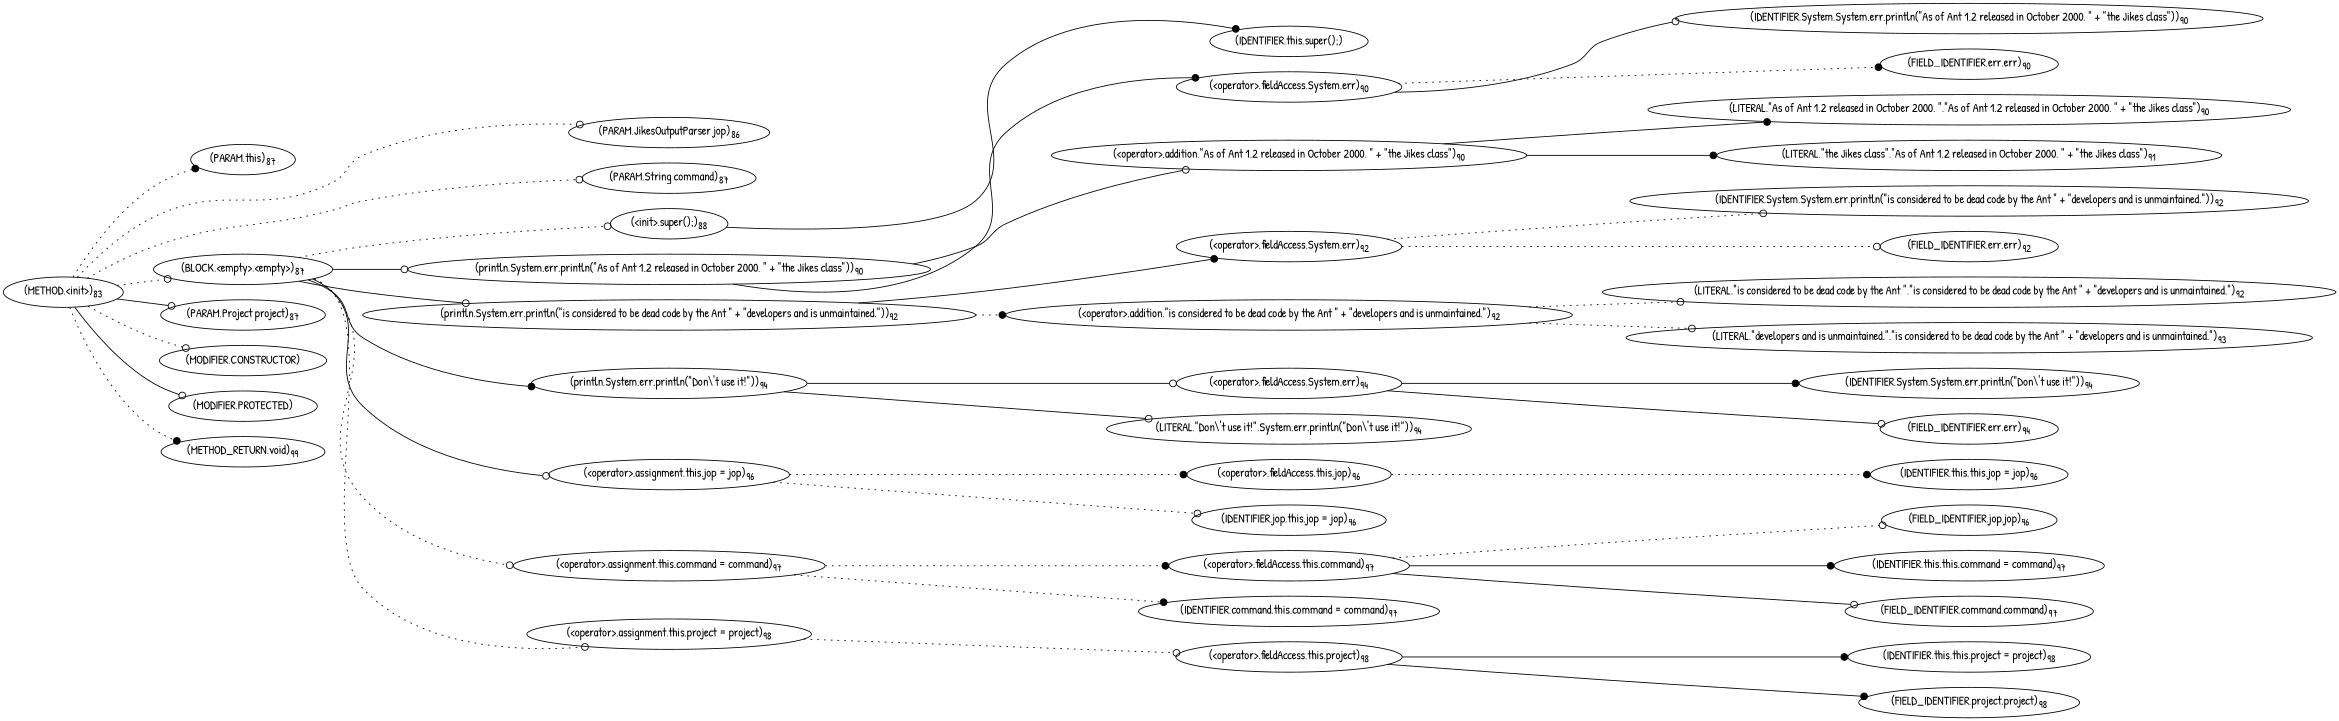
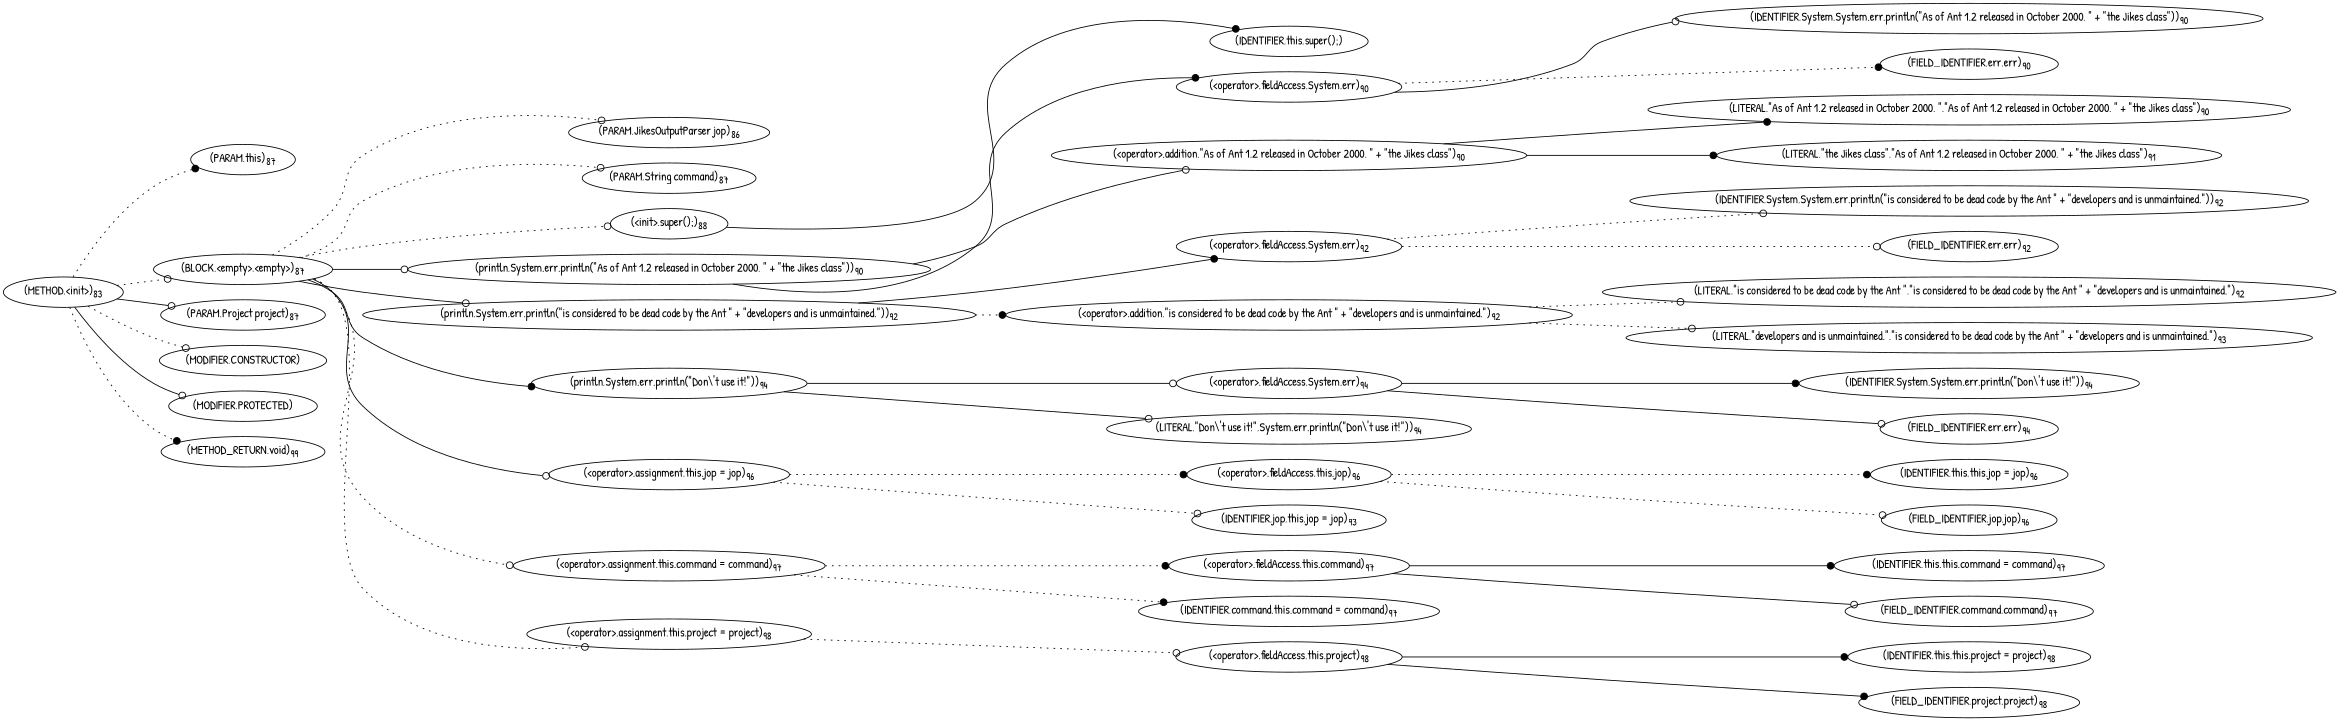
edge "(METHOD,<init>)" -> "(PARAM,JikesOutputParser jop)": now "(BLOCK,<empty>,<empty>)" -> "(PARAM,JikesOutputParser jop)"
edge "(METHOD,<init>)" -> "(PARAM,String command)": now "(BLOCK,<empty>,<empty>)" -> "(PARAM,String command)"
node "(IDENTIFIER,jop,this.jop = jop)": text "96" -> "93"
edge "(<operator>.fieldAccess,this.command)" -> "(FIELD_IDENTIFIER,jop,jop)": now "(<operator>.fieldAccess,this.jop)" -> "(FIELD_IDENTIFIER,jop,jop)"
